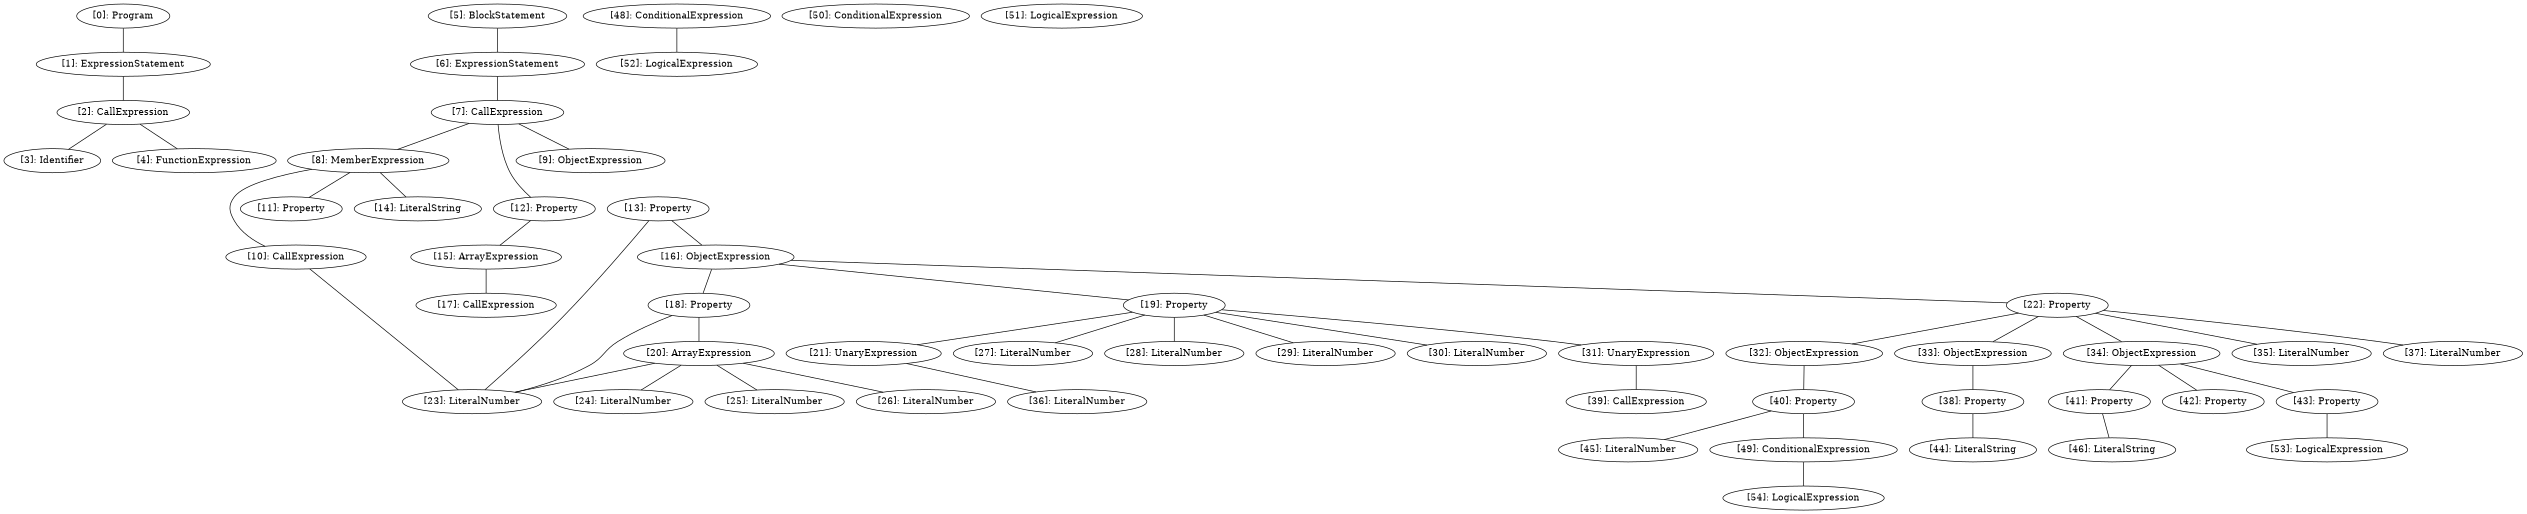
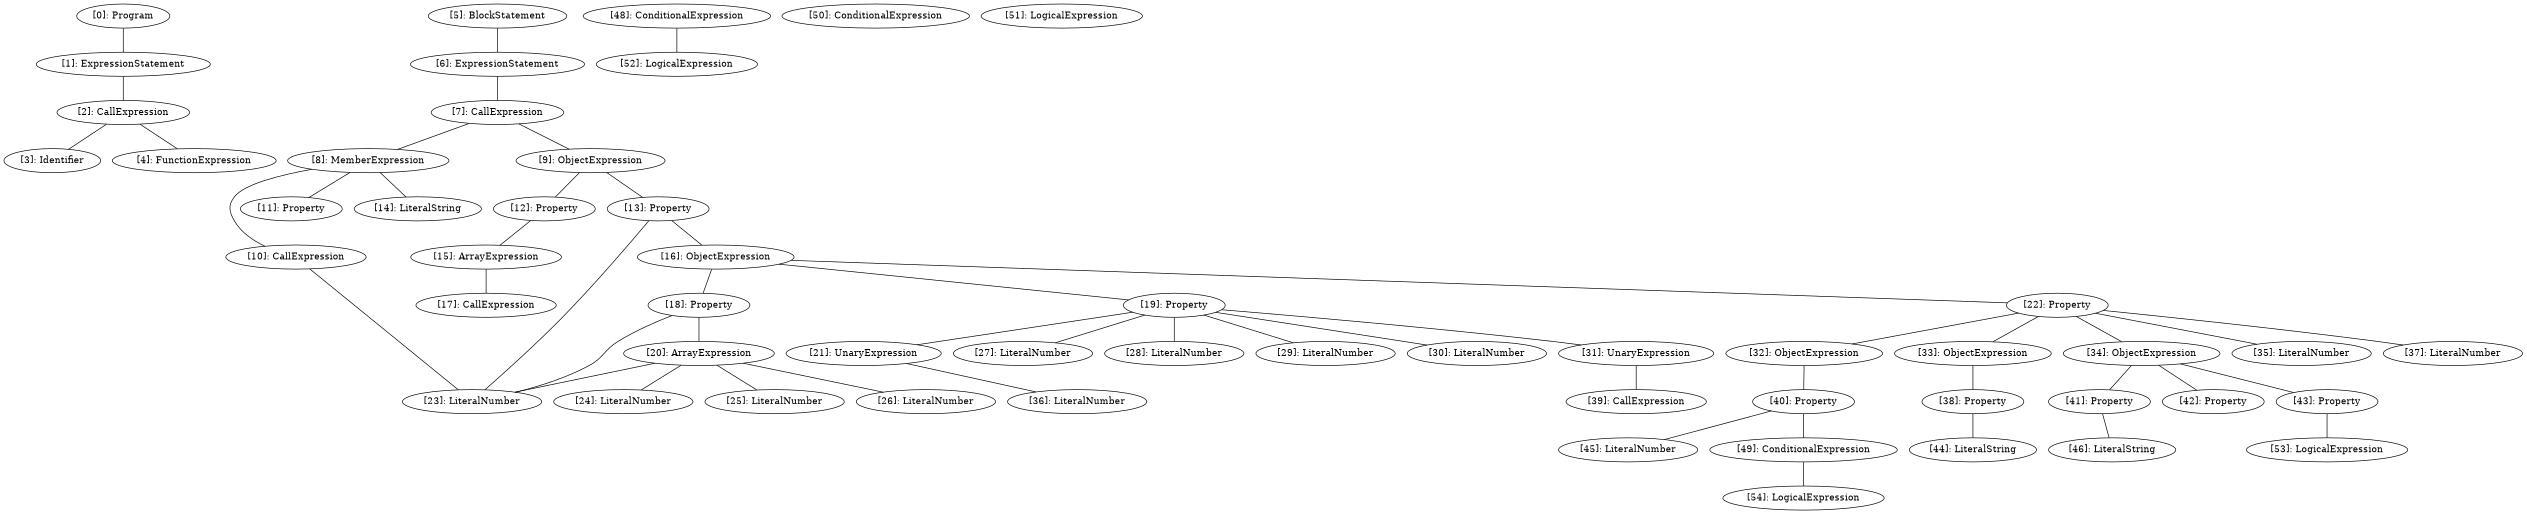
edge "[7]: CallExpression" -- "[12]: Property": now "[9]: ObjectExpression" -- "[12]: Property"
edge "[9]: ObjectExpression" -- "[13]: Property": added
